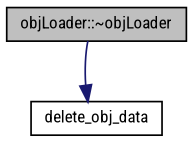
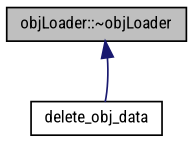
edge "objLoader::~objLoader" -> "delete_obj_data": reversed
